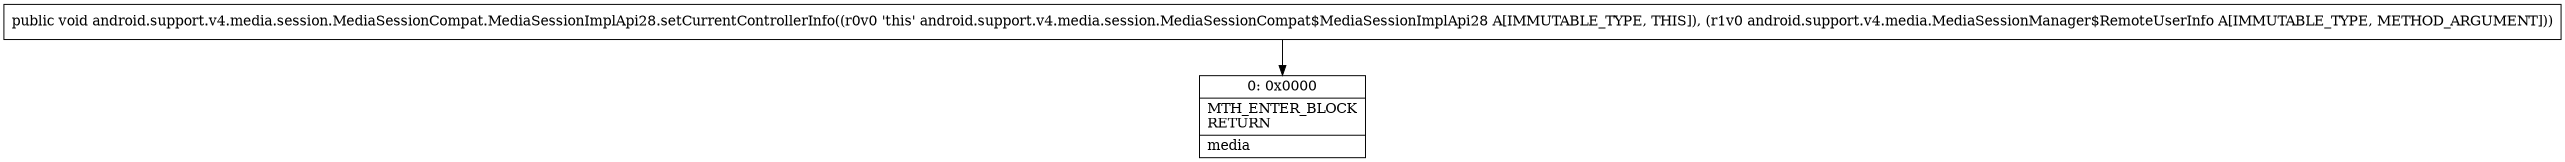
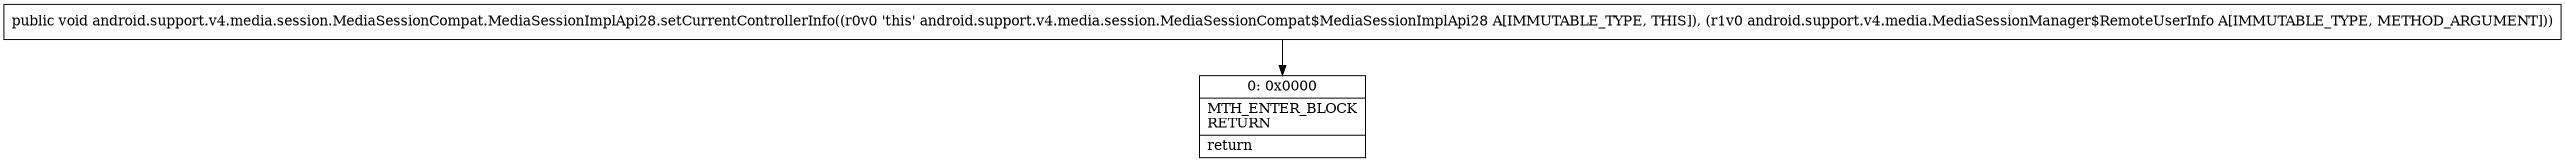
node "0: 0x0000": text "media" -> "return"
